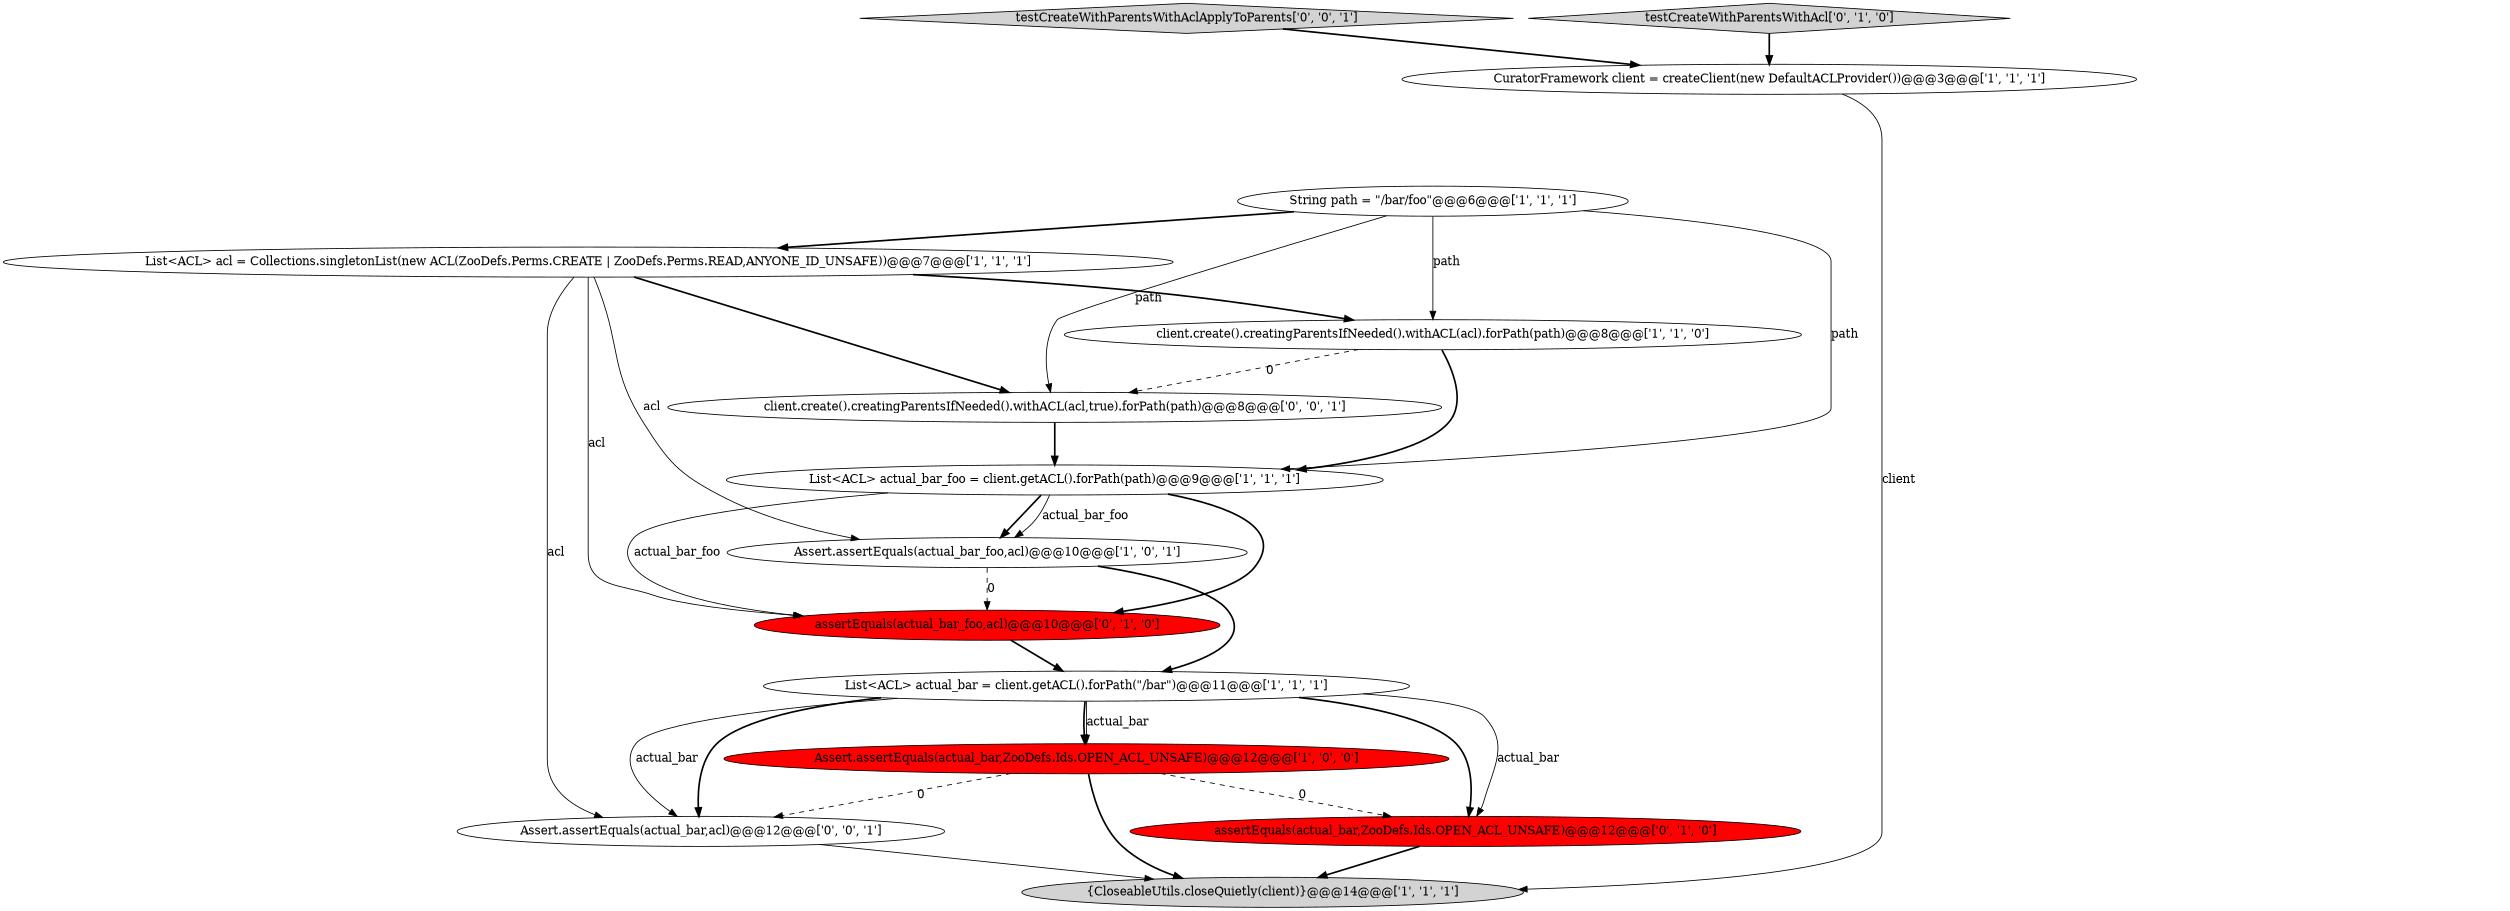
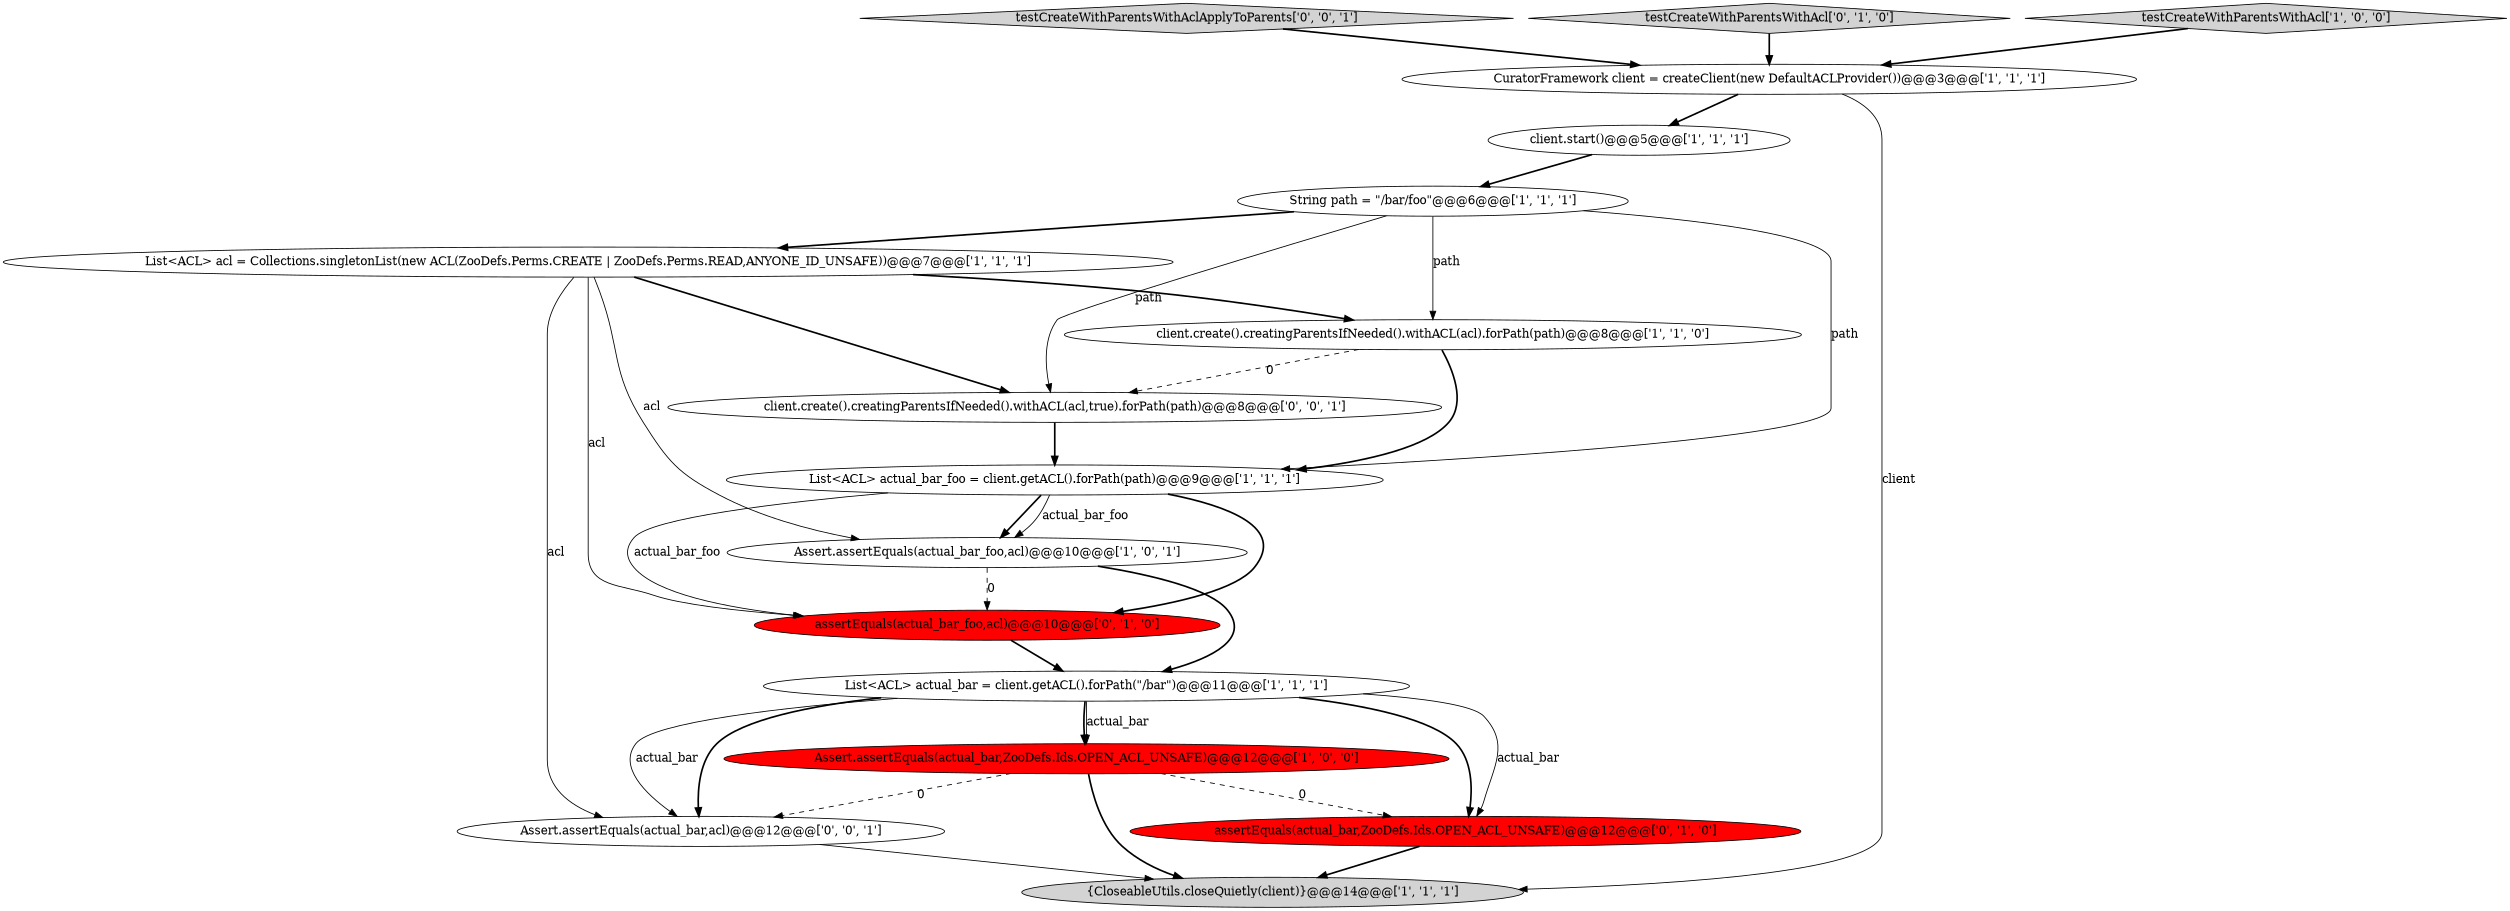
node "testCreateWithParentsWithAcl['1', '0', '0']": added
node "client.start()@@@5@@@['1', '1', '1']": added
